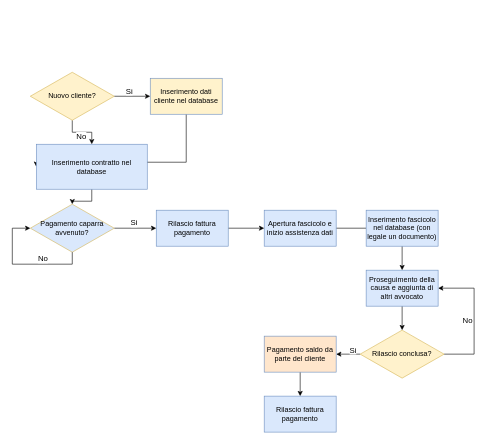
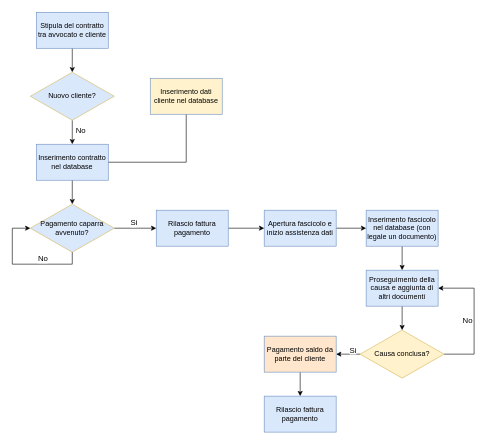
node "Stipula del contratto tra avvocato e cliente": added
edge "Stipula del contratto tra avvocato e cliente" -> "Nuovo cliente?": added
node "Nuovo cliente?": fillcolor #fff2cc -> #dae8fc
edge "Nuovo cliente?" -> "Inserimento dati cliente nel database": removed, label "Si"
node "Inserimento contratto nel database": size 111x45 -> 72x36
edge "Apertura fascicolo e inizio assistenza dati" -- "Inserimento fascicolo nel database (con legale un documento)": arrowhead none -> classic
node "Proseguimento della causa e aggiunta di altri avvocato": label "Proseguimento della causa e aggiunta di altri avvocato" -> "Proseguimento della causa e aggiunta di altri documenti"
node "Rilascio conclusa?": label "Rilascio conclusa?" -> "Causa conclusa?"
